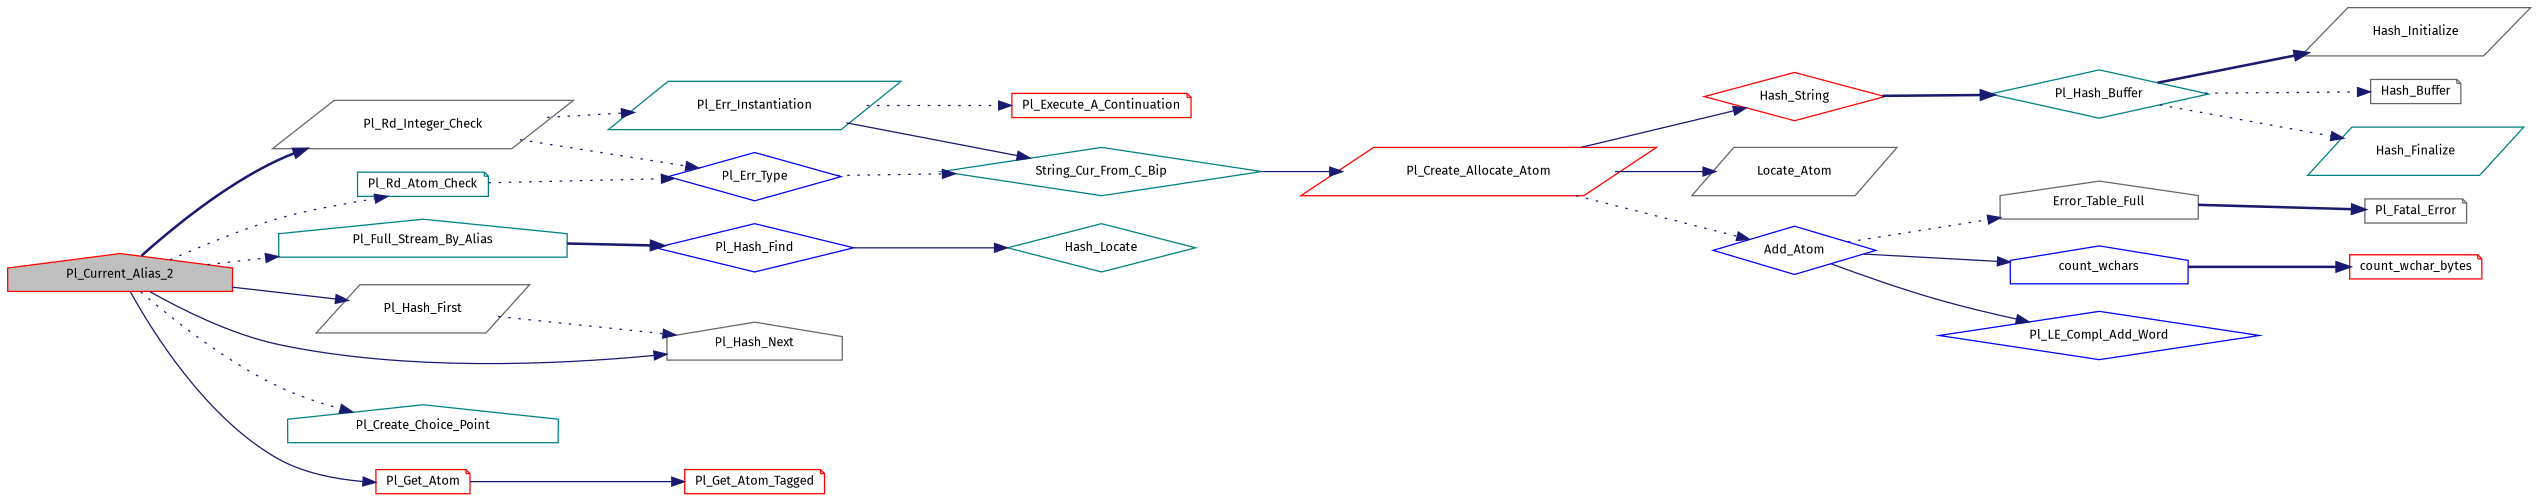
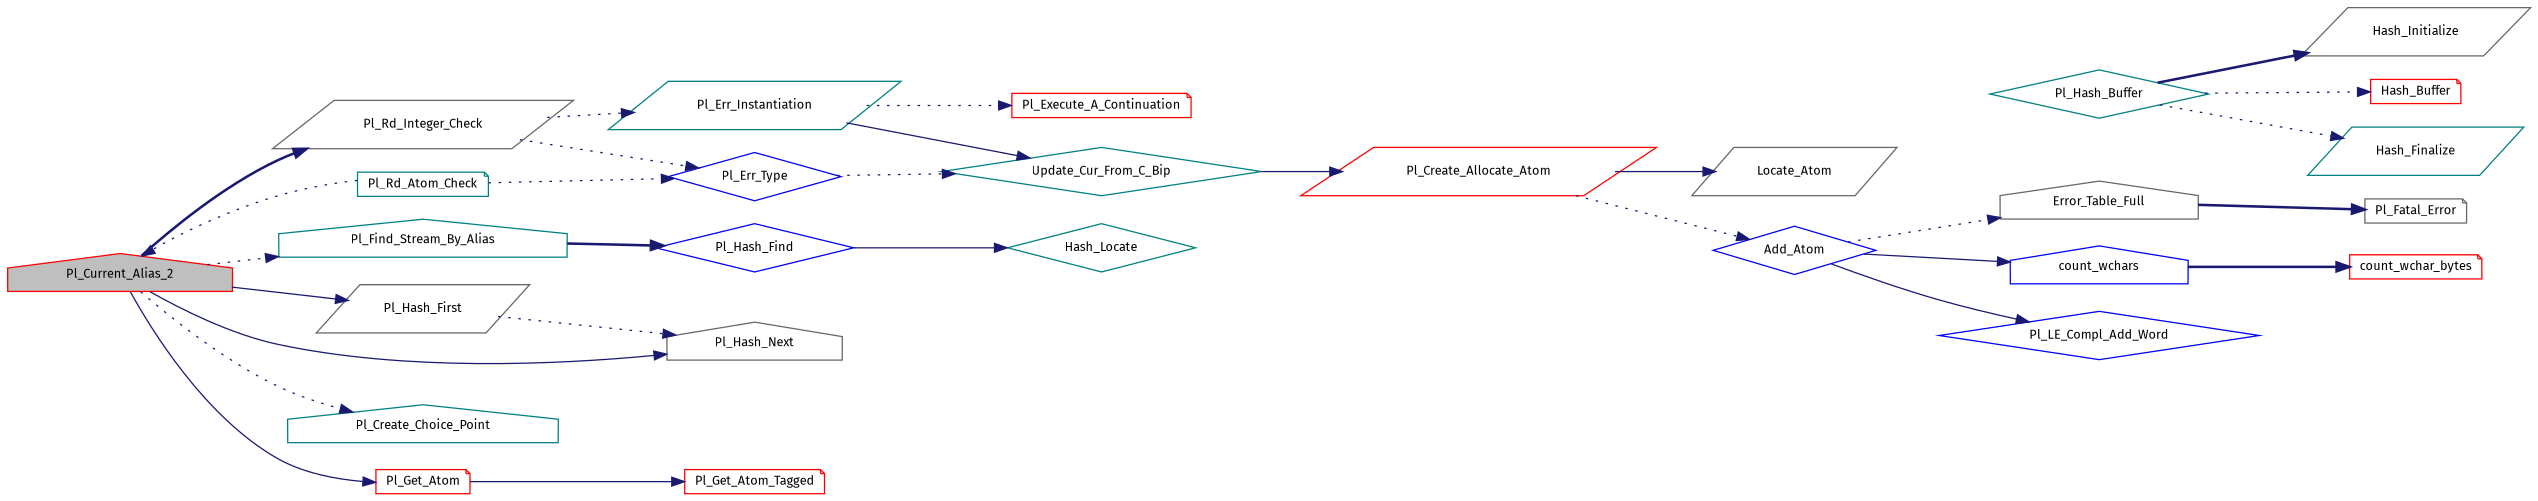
node "Hash_Buffer": color gray40 -> red
node "Hash_String": removed
node "String_Cur_From_C_Bip": label "String_Cur_From_C_Bip" -> "Update_Cur_From_C_Bip"
edge "Pl_Current_Alias_2" -> "Pl_Rd_Atom_Check": reversed
node "Pl_Full_Stream_By_Alias": label "Pl_Full_Stream_By_Alias" -> "Pl_Find_Stream_By_Alias"
